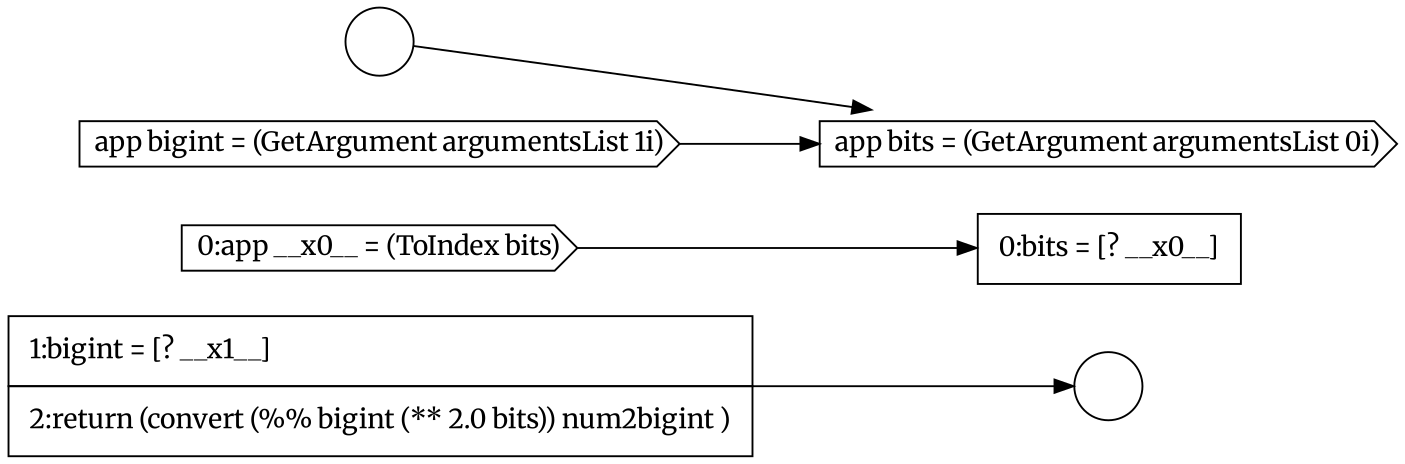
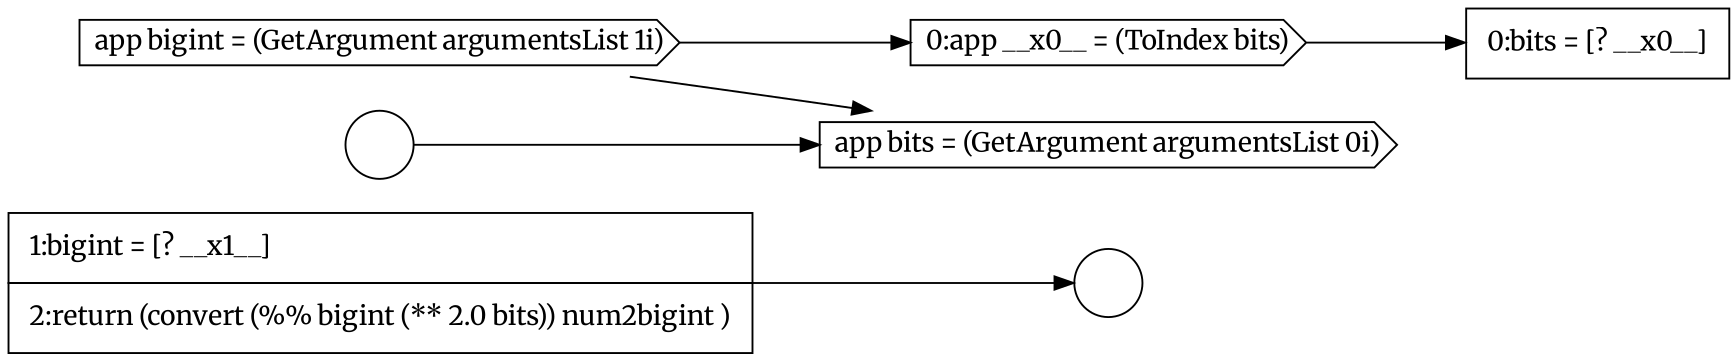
edge "app bigint = (GetArgument argumentsList 1i)" -> "0:app __x0__ = (ToIndex bits)": added
